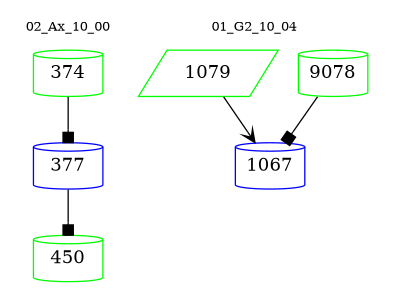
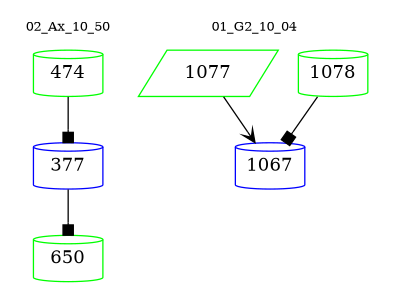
cluster "02_Ax_10_00": label "02_Ax_10_00" -> "02_Ax_10_50"
node "374": label "374" -> "474"
node "1079": label "1079" -> "1077"
node "9078": label "9078" -> "1078"
node "450": label "450" -> "650"
